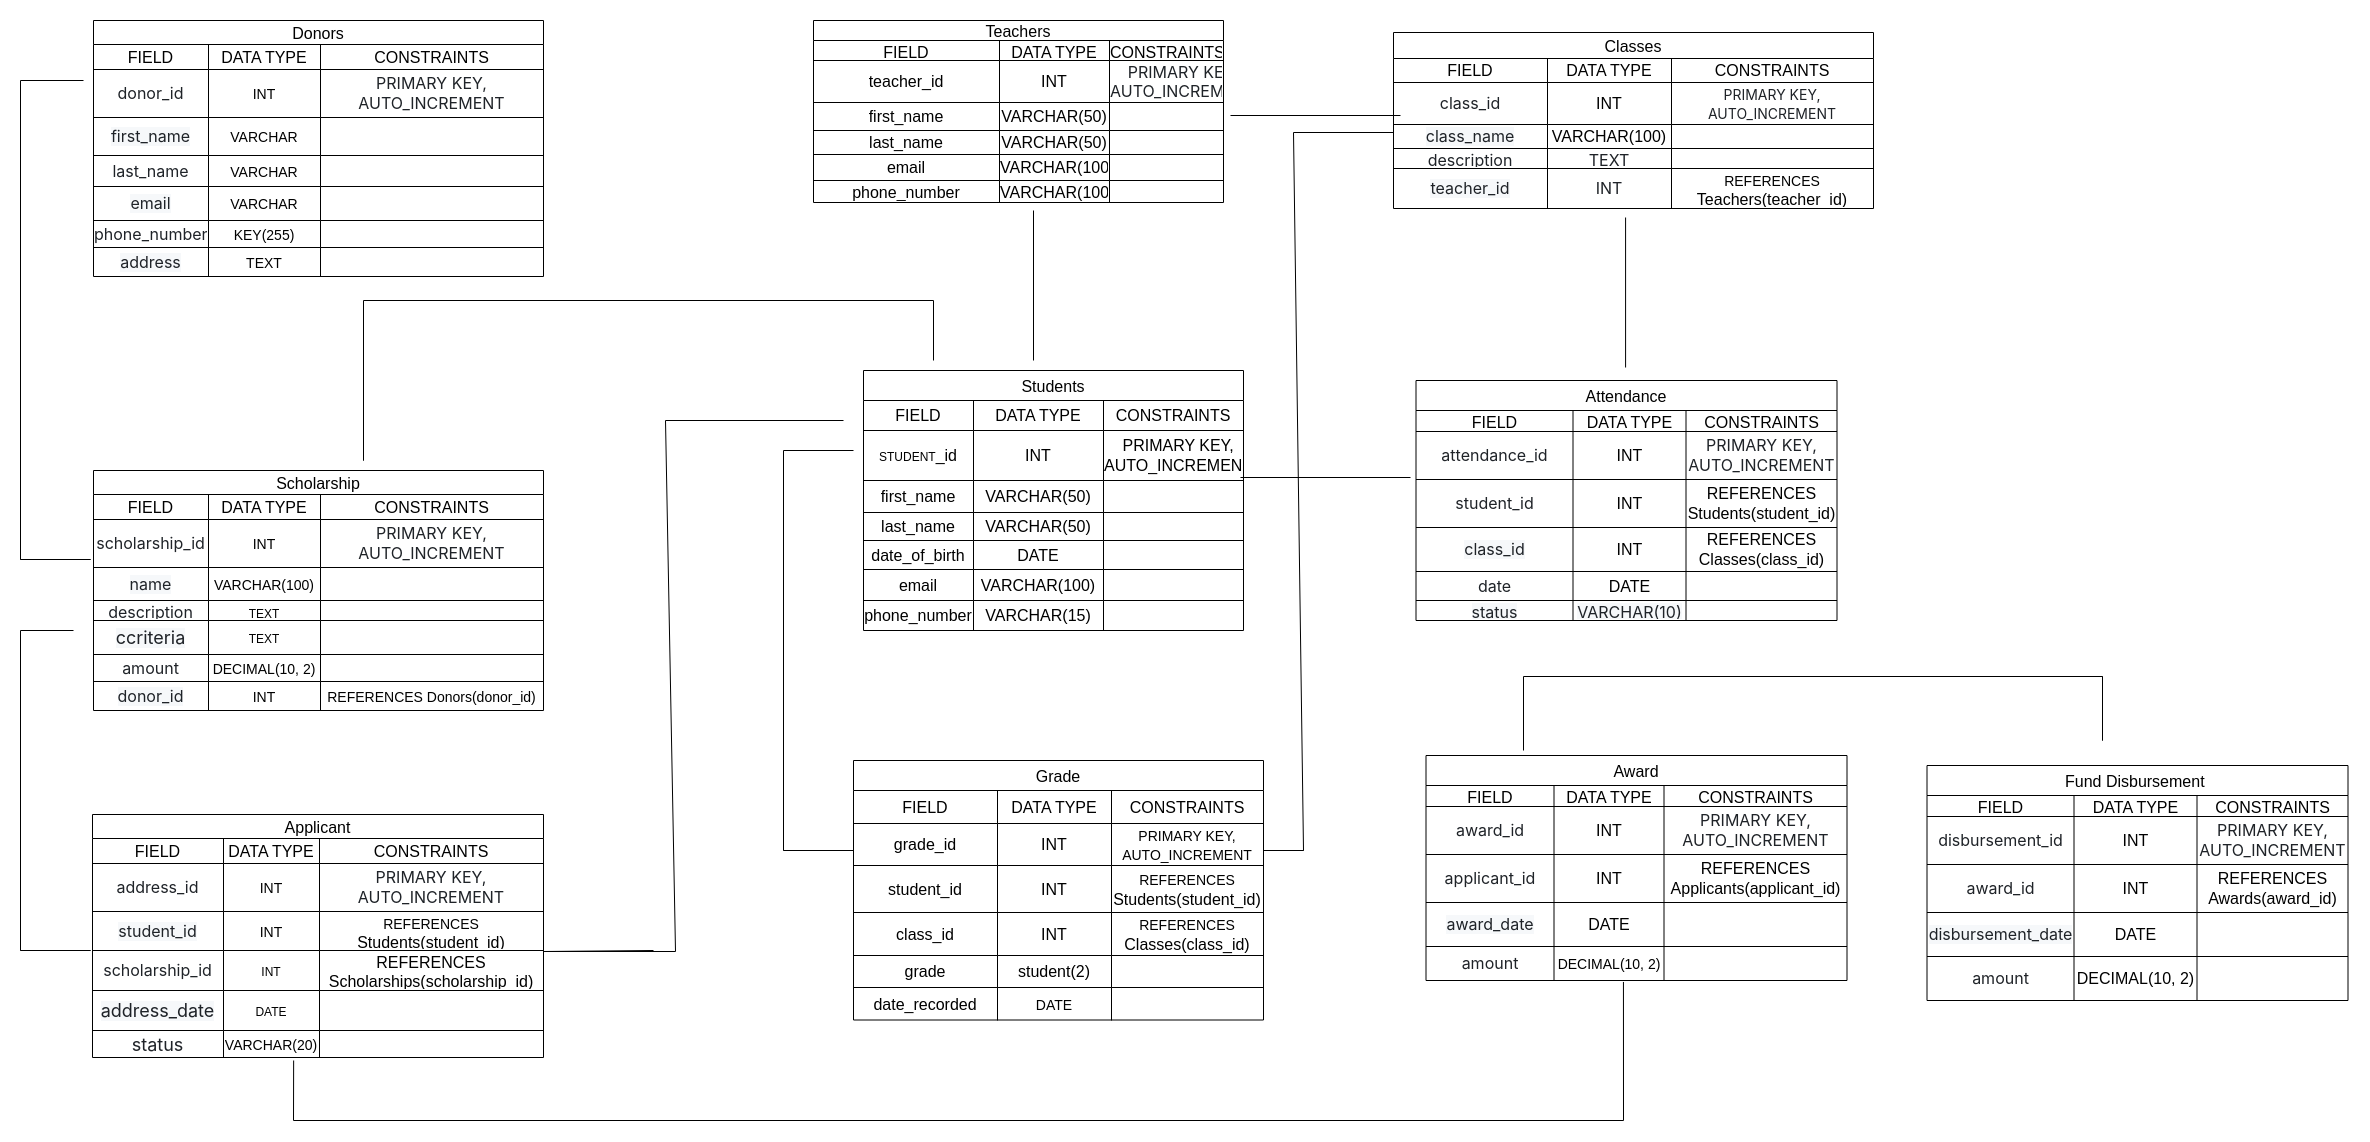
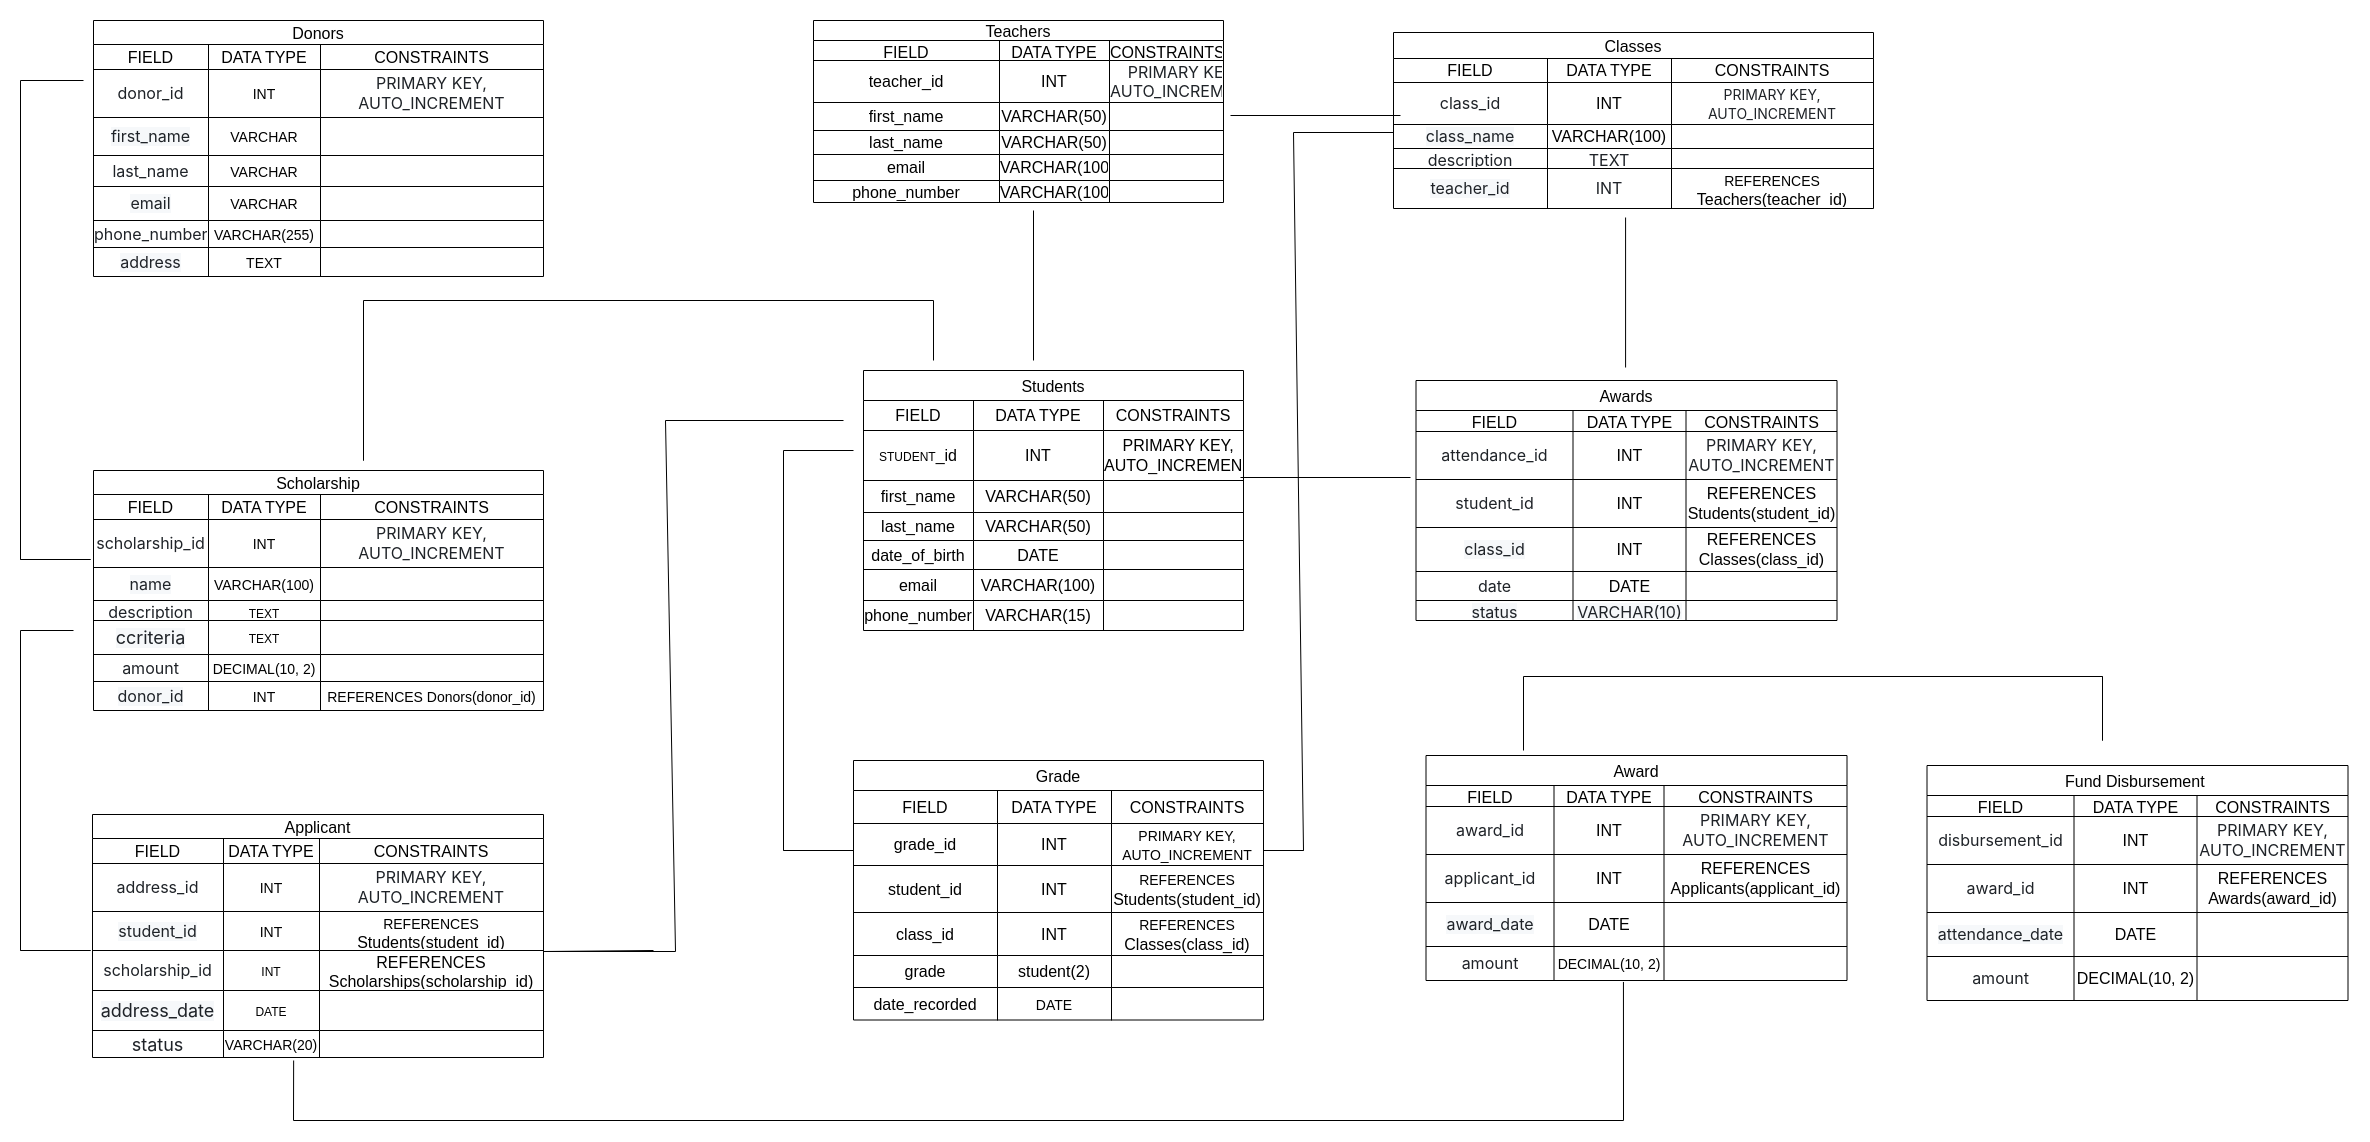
node "KEY(255)": label "KEY(255)" -> "VARCHAR(255)"
node "Attendance": label "Attendance" -> "Awards"
node "disbursement_date": label "disbursement_date" -> "attendance_date"
